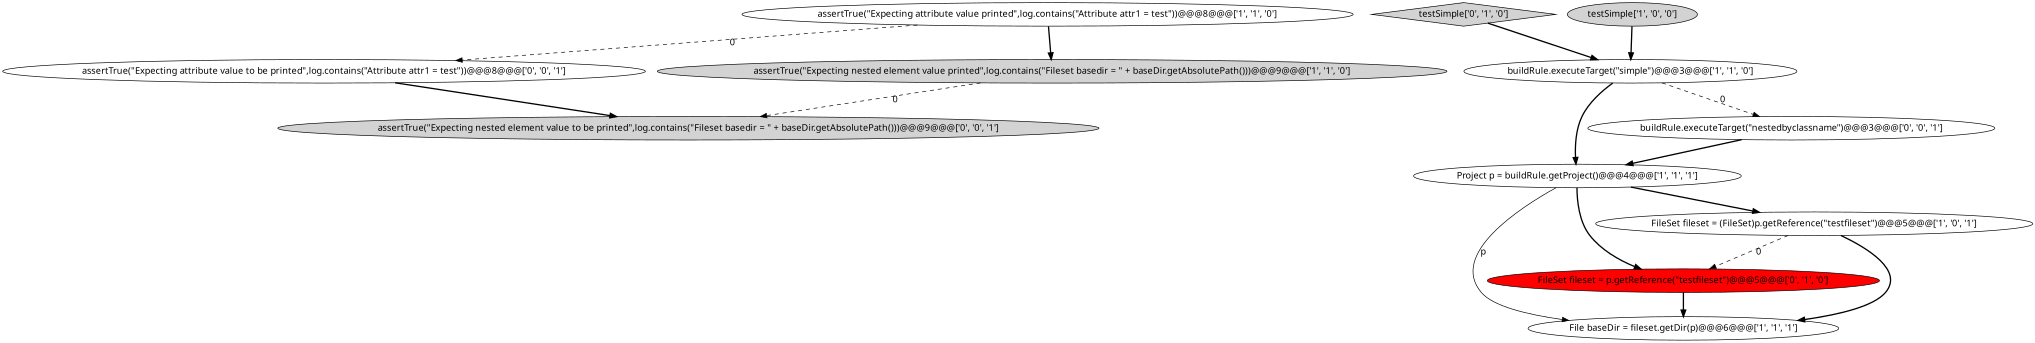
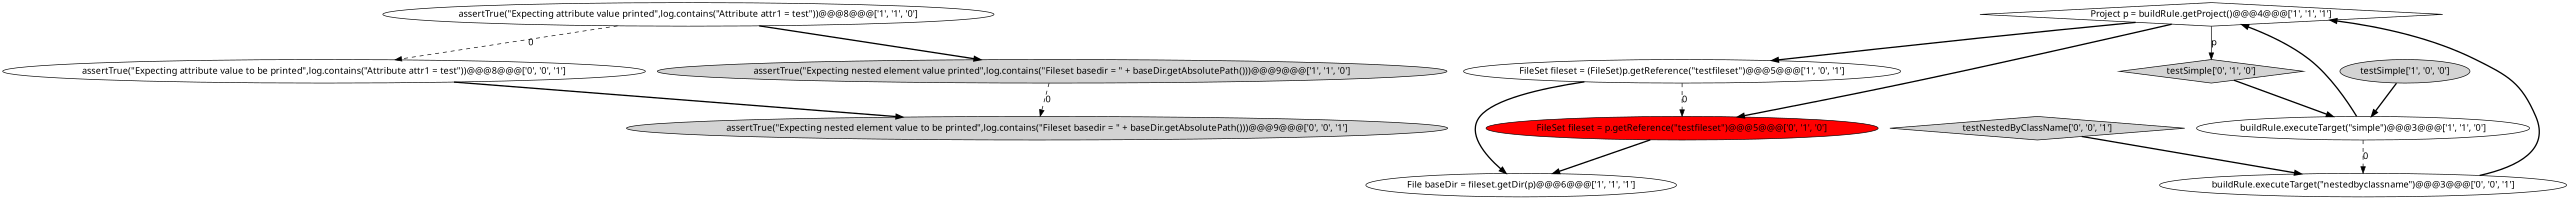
node "testNestedByClassName['0', '0', '1']": added
node "Project p = buildRule.getProject()@@@4@@@['1', '1', '1']": shape ellipse -> diamond
edge "Project p = buildRule.getProject()@@@4@@@['1', '1', '1']" -> "File baseDir = fileset.getDir(p)@@@6@@@['1', '1', '1']": now "Project p = buildRule.getProject()@@@4@@@['1', '1', '1']" -> "testSimple['0', '1', '0']"
